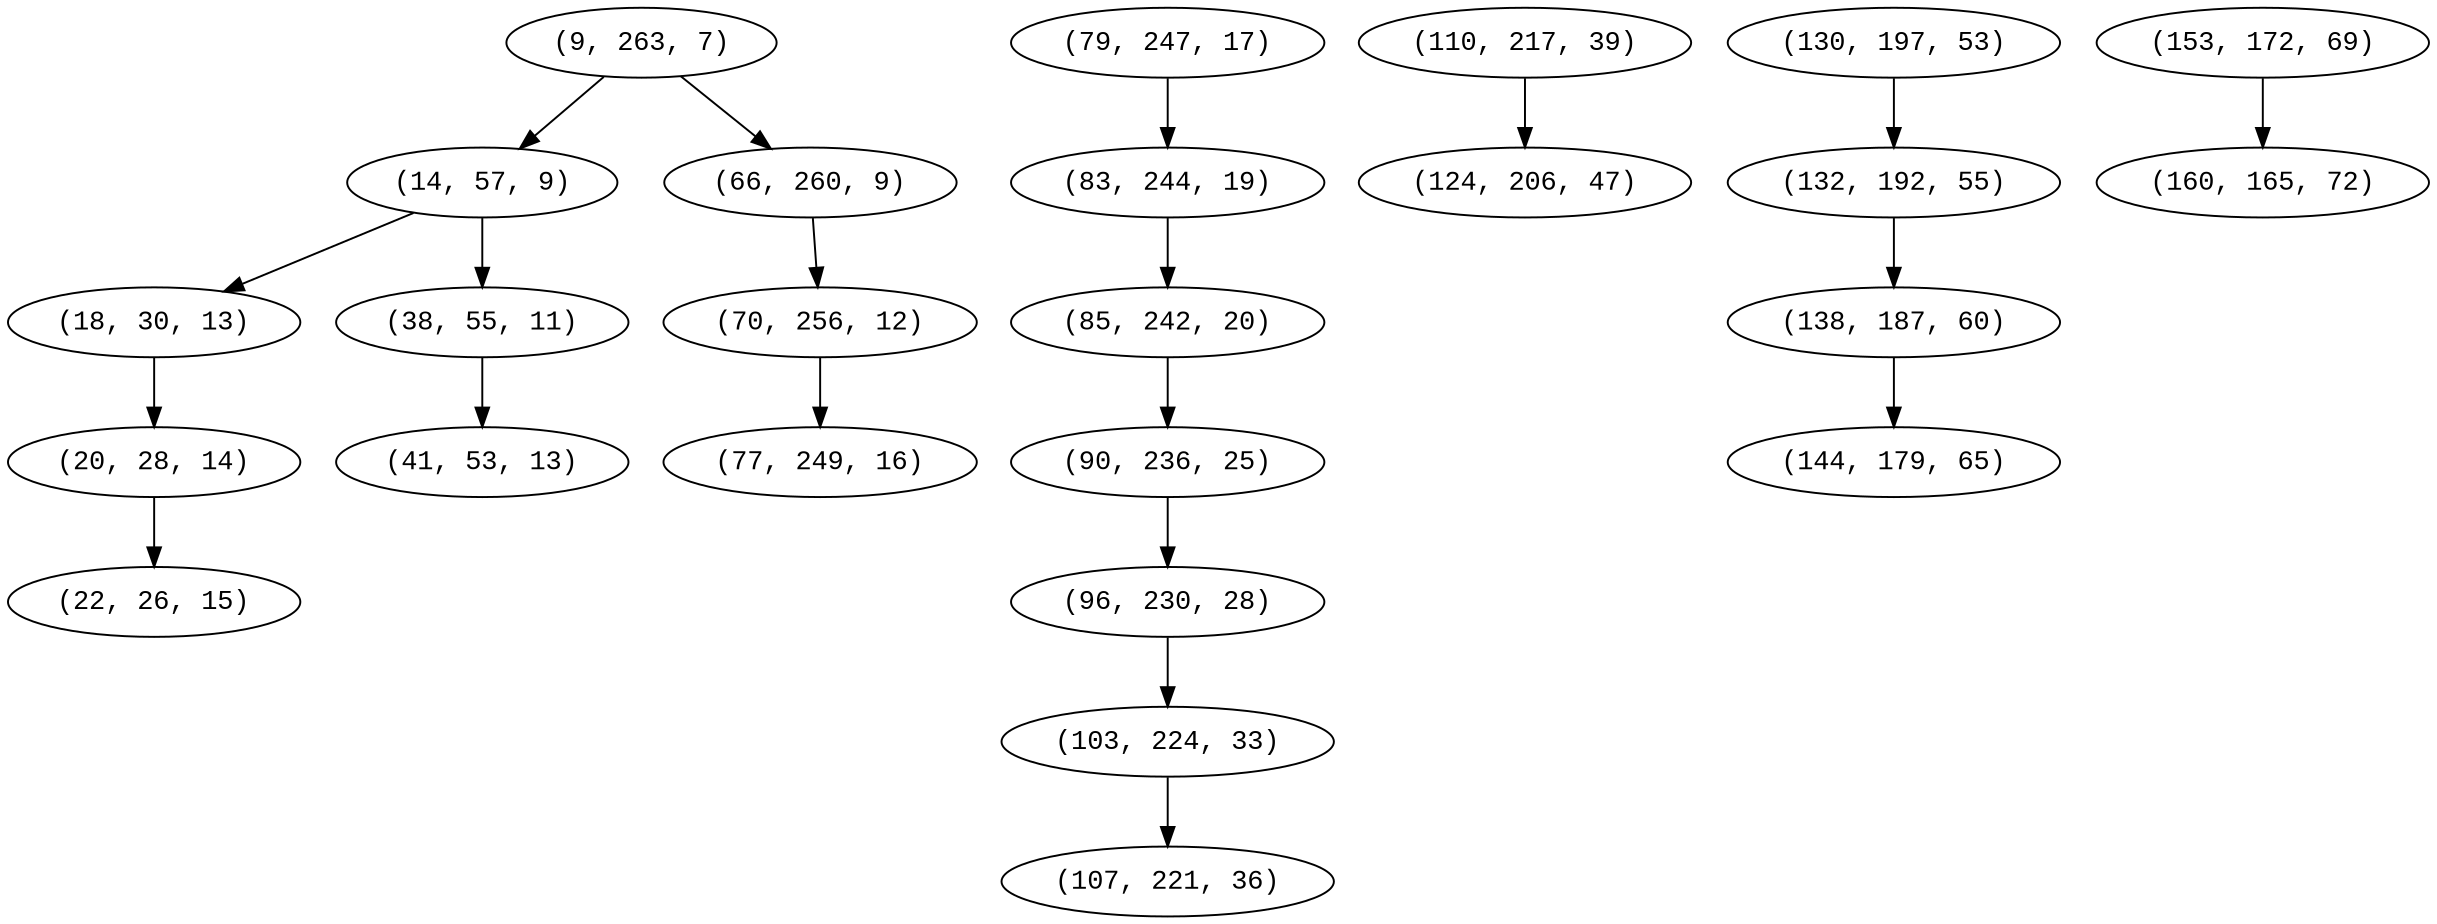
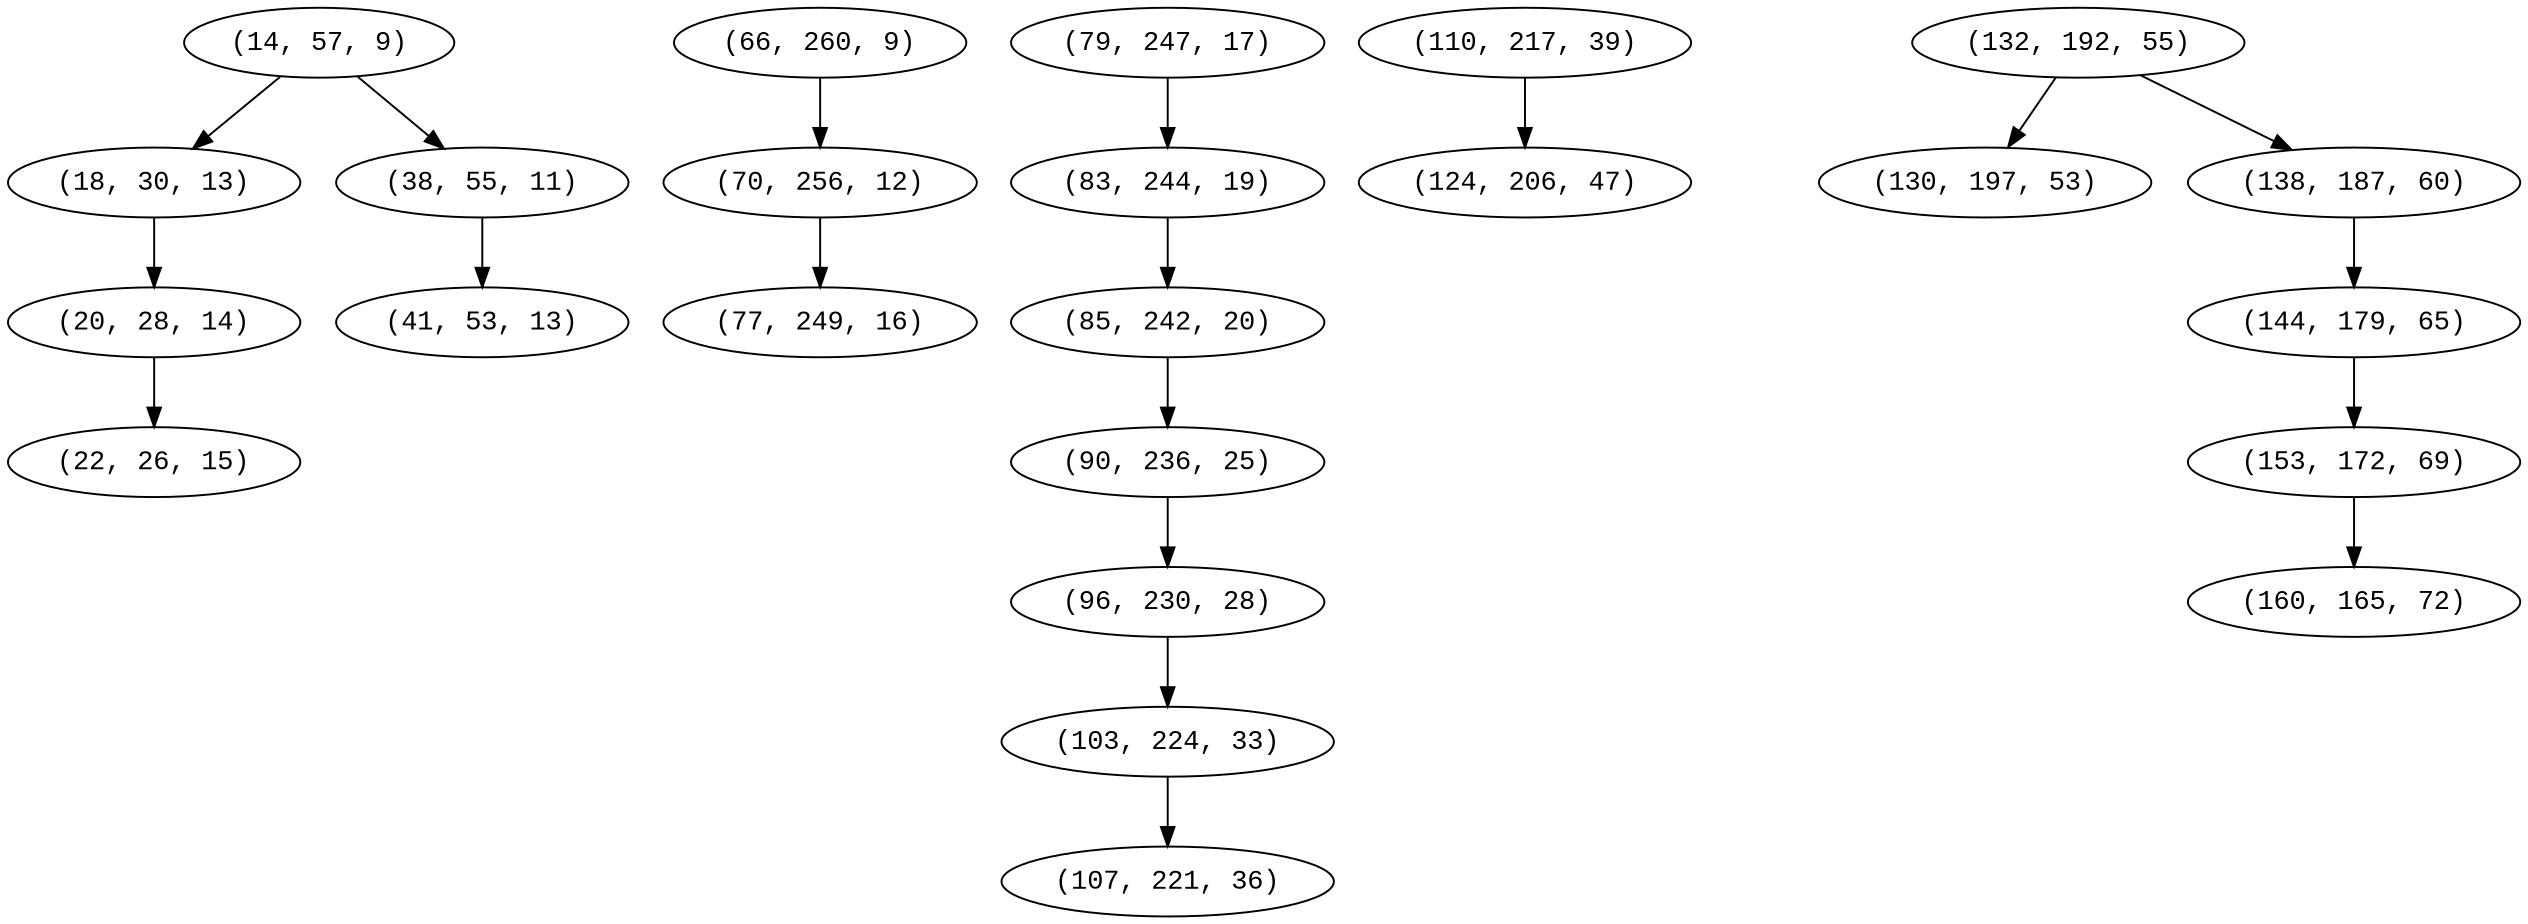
node "(9, 263, 7)": removed
edge "(130, 197, 53)" -> "(132, 192, 55)": reversed
edge "(144, 179, 65)" -> "(153, 172, 69)": added
